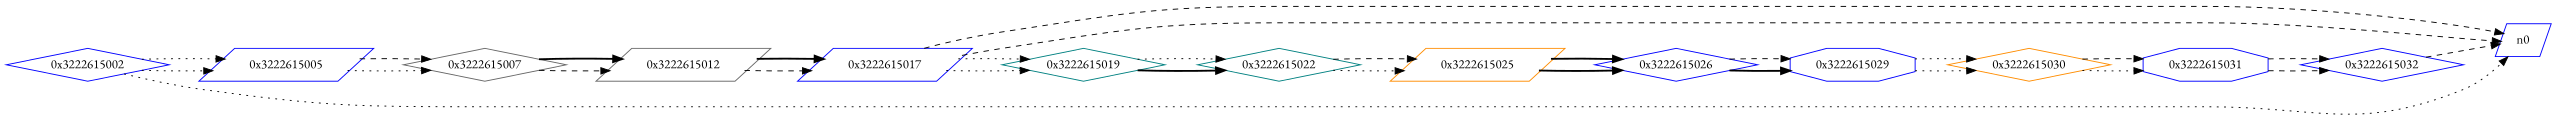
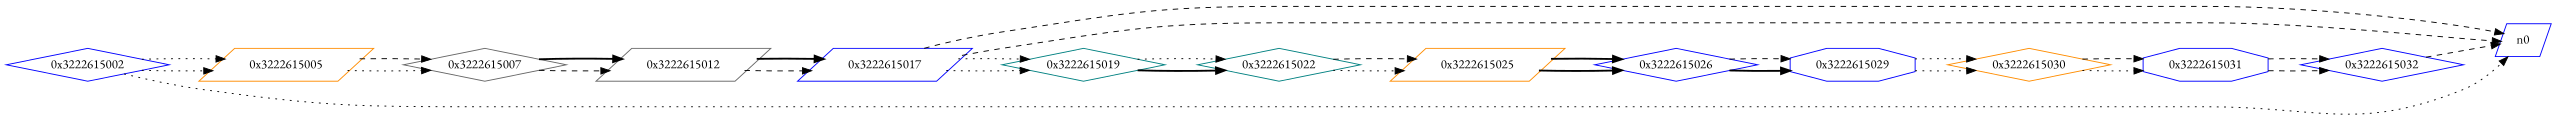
node "0x3222615005": color blue -> darkorange
